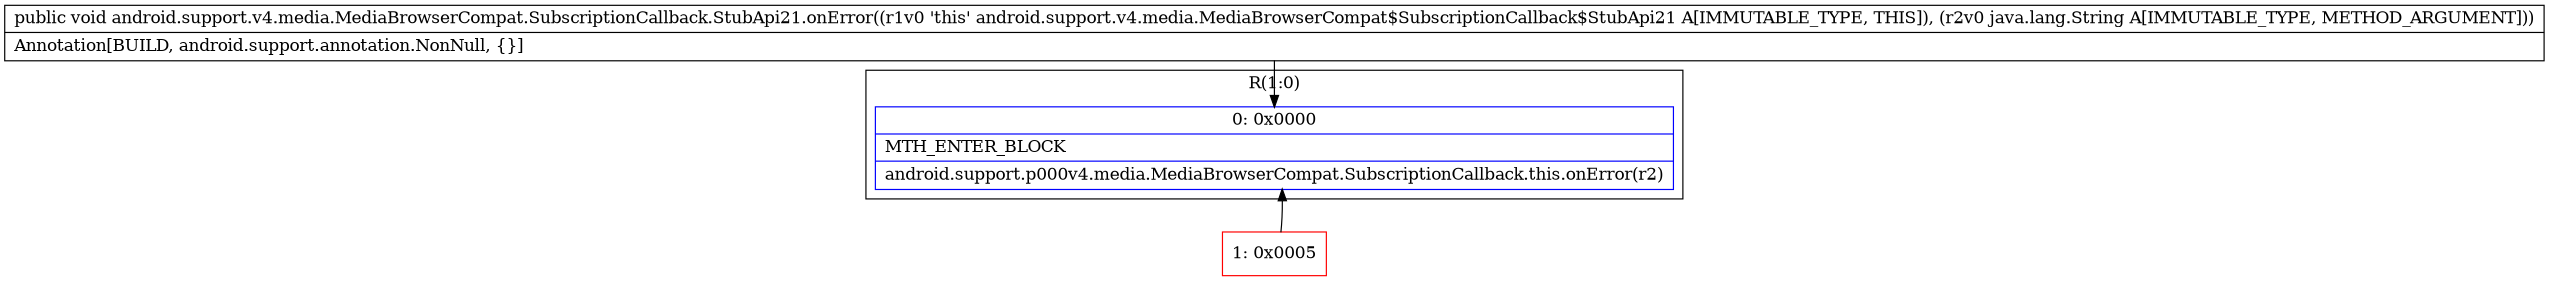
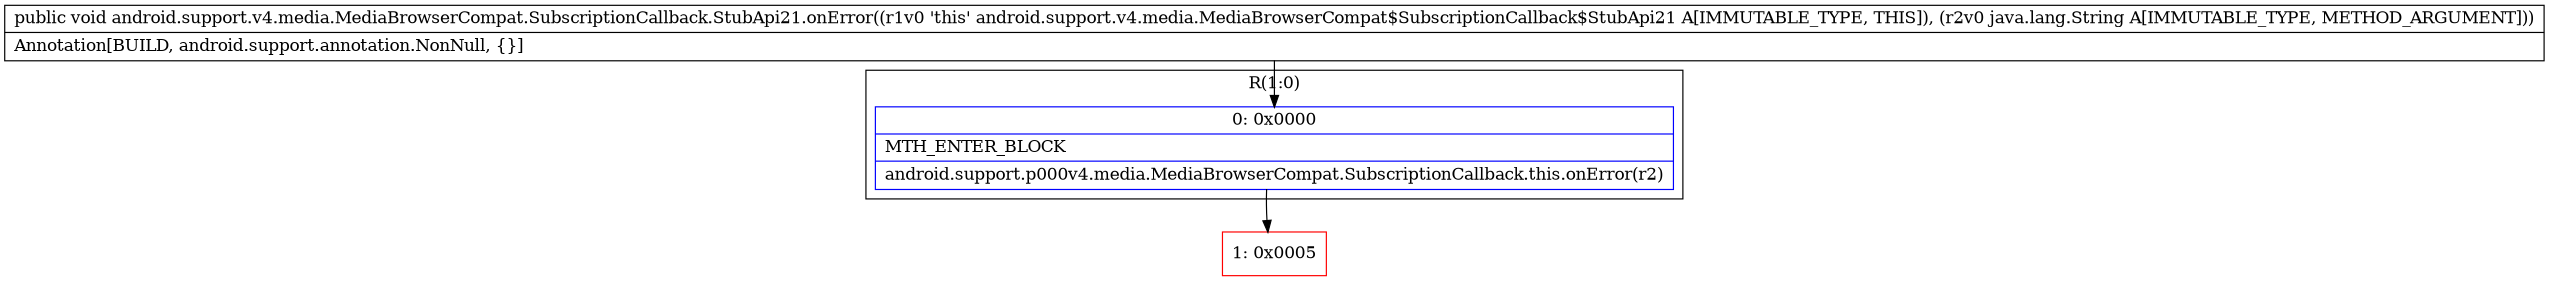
edge "1: 0x0005" -> "0: 0x0000": reversed
